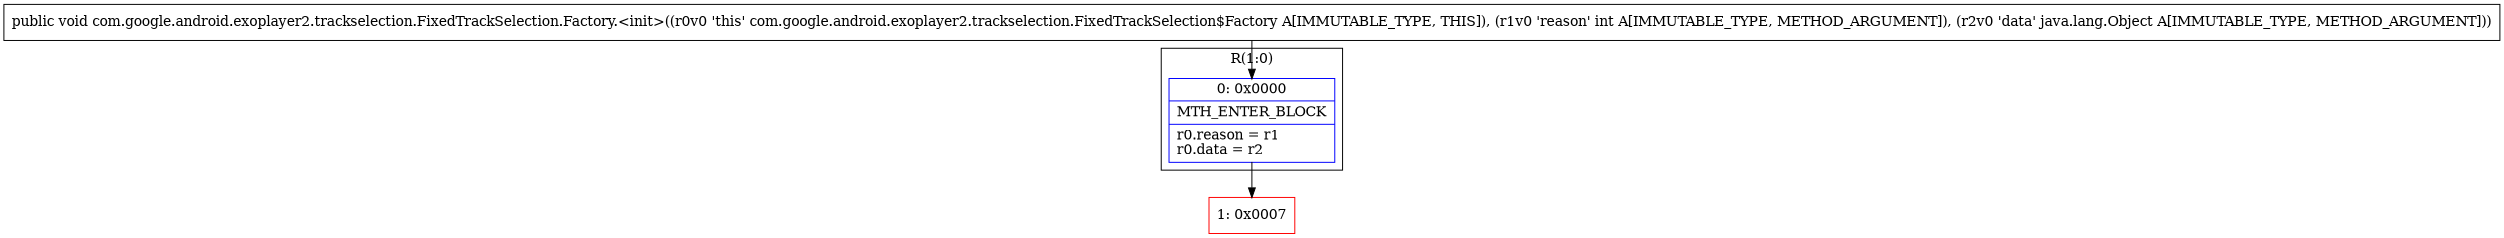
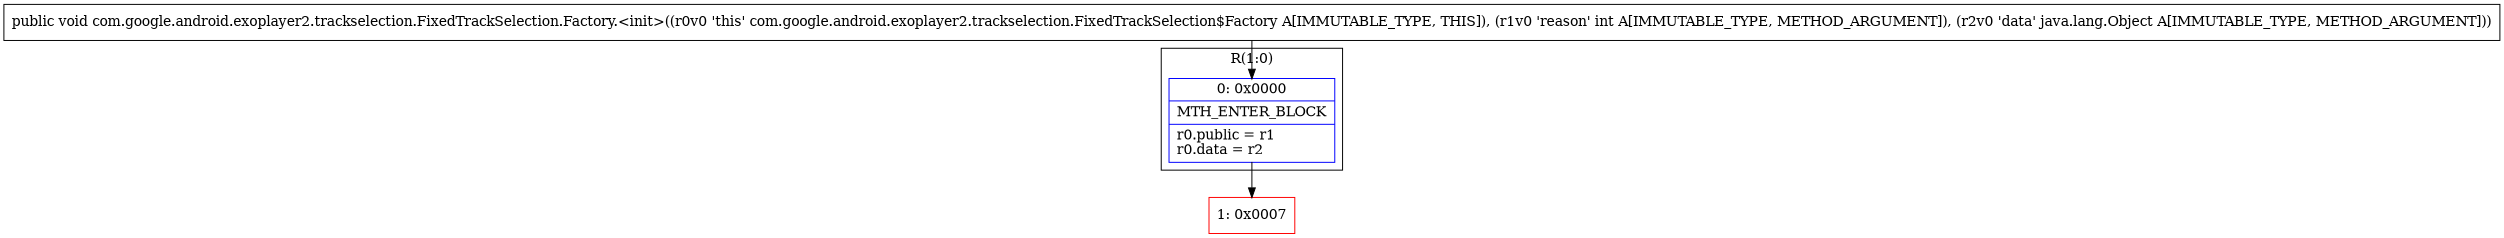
node "0: 0x0000": text "r0.reason = r1" -> "r0.public = r1"
